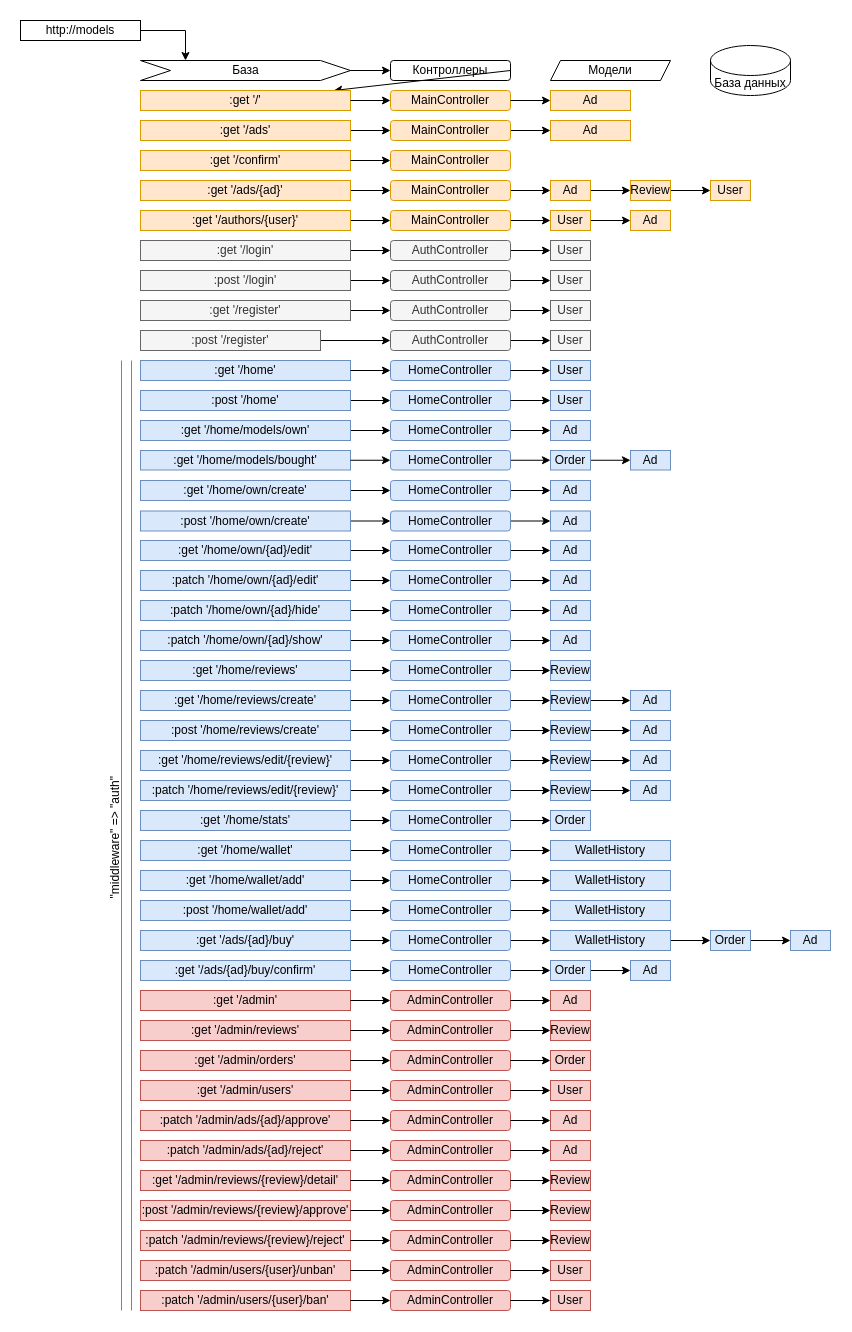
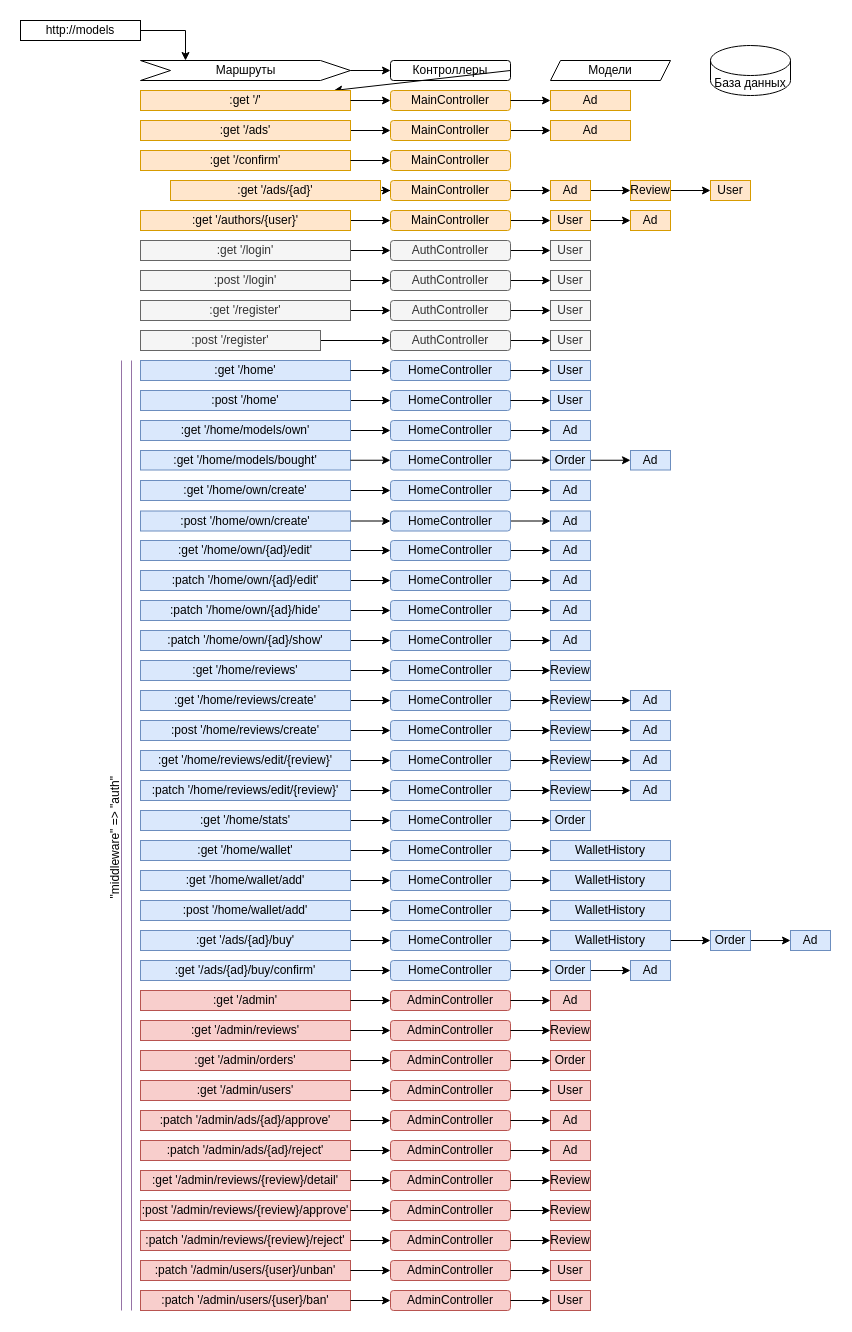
node "База": label "База" -> "Маршруты"
node ":get '/ads/{ad}'": moved (246, 191) -> (276, 191)
